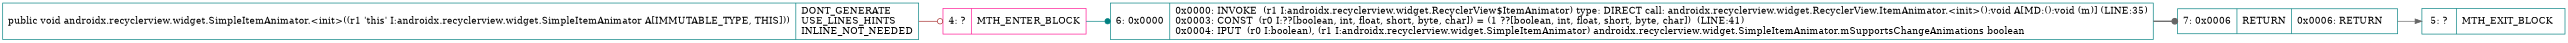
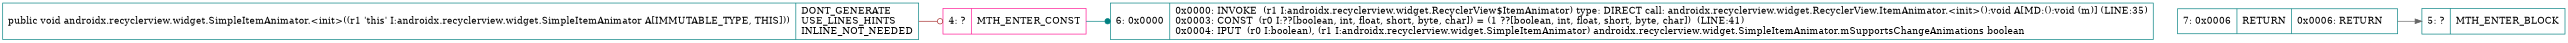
node "4: ?": text "MTH_ENTER_BLOCK" -> "MTH_ENTER_CONST"
edge "6: 0x0000" -> "7: 0x0006": removed
node "5: ?": text "MTH_EXIT_BLOCK" -> "MTH_ENTER_BLOCK"
